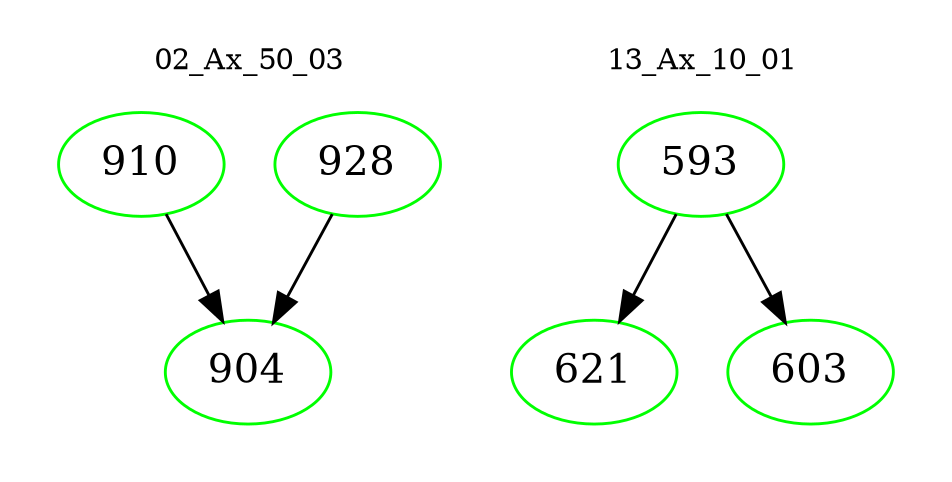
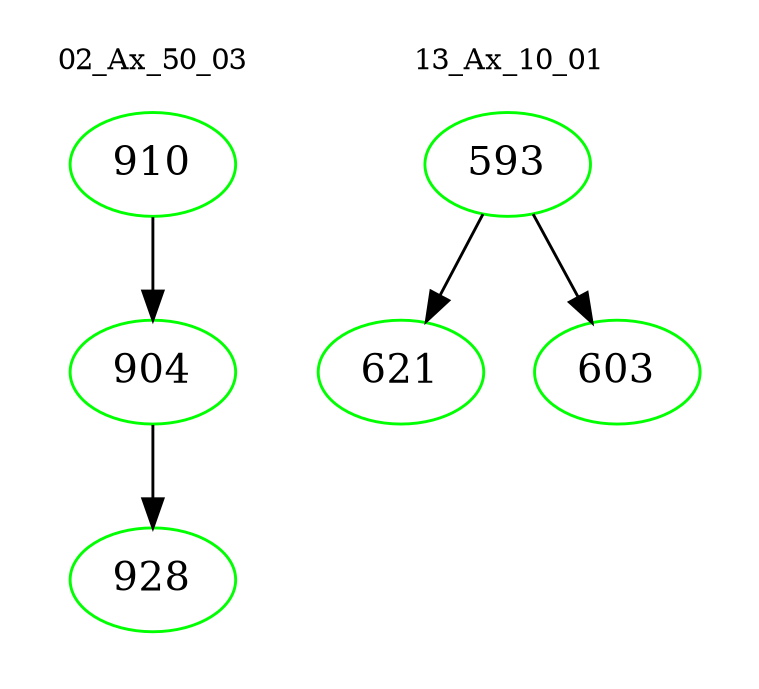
edge "928" -> "904": reversed
